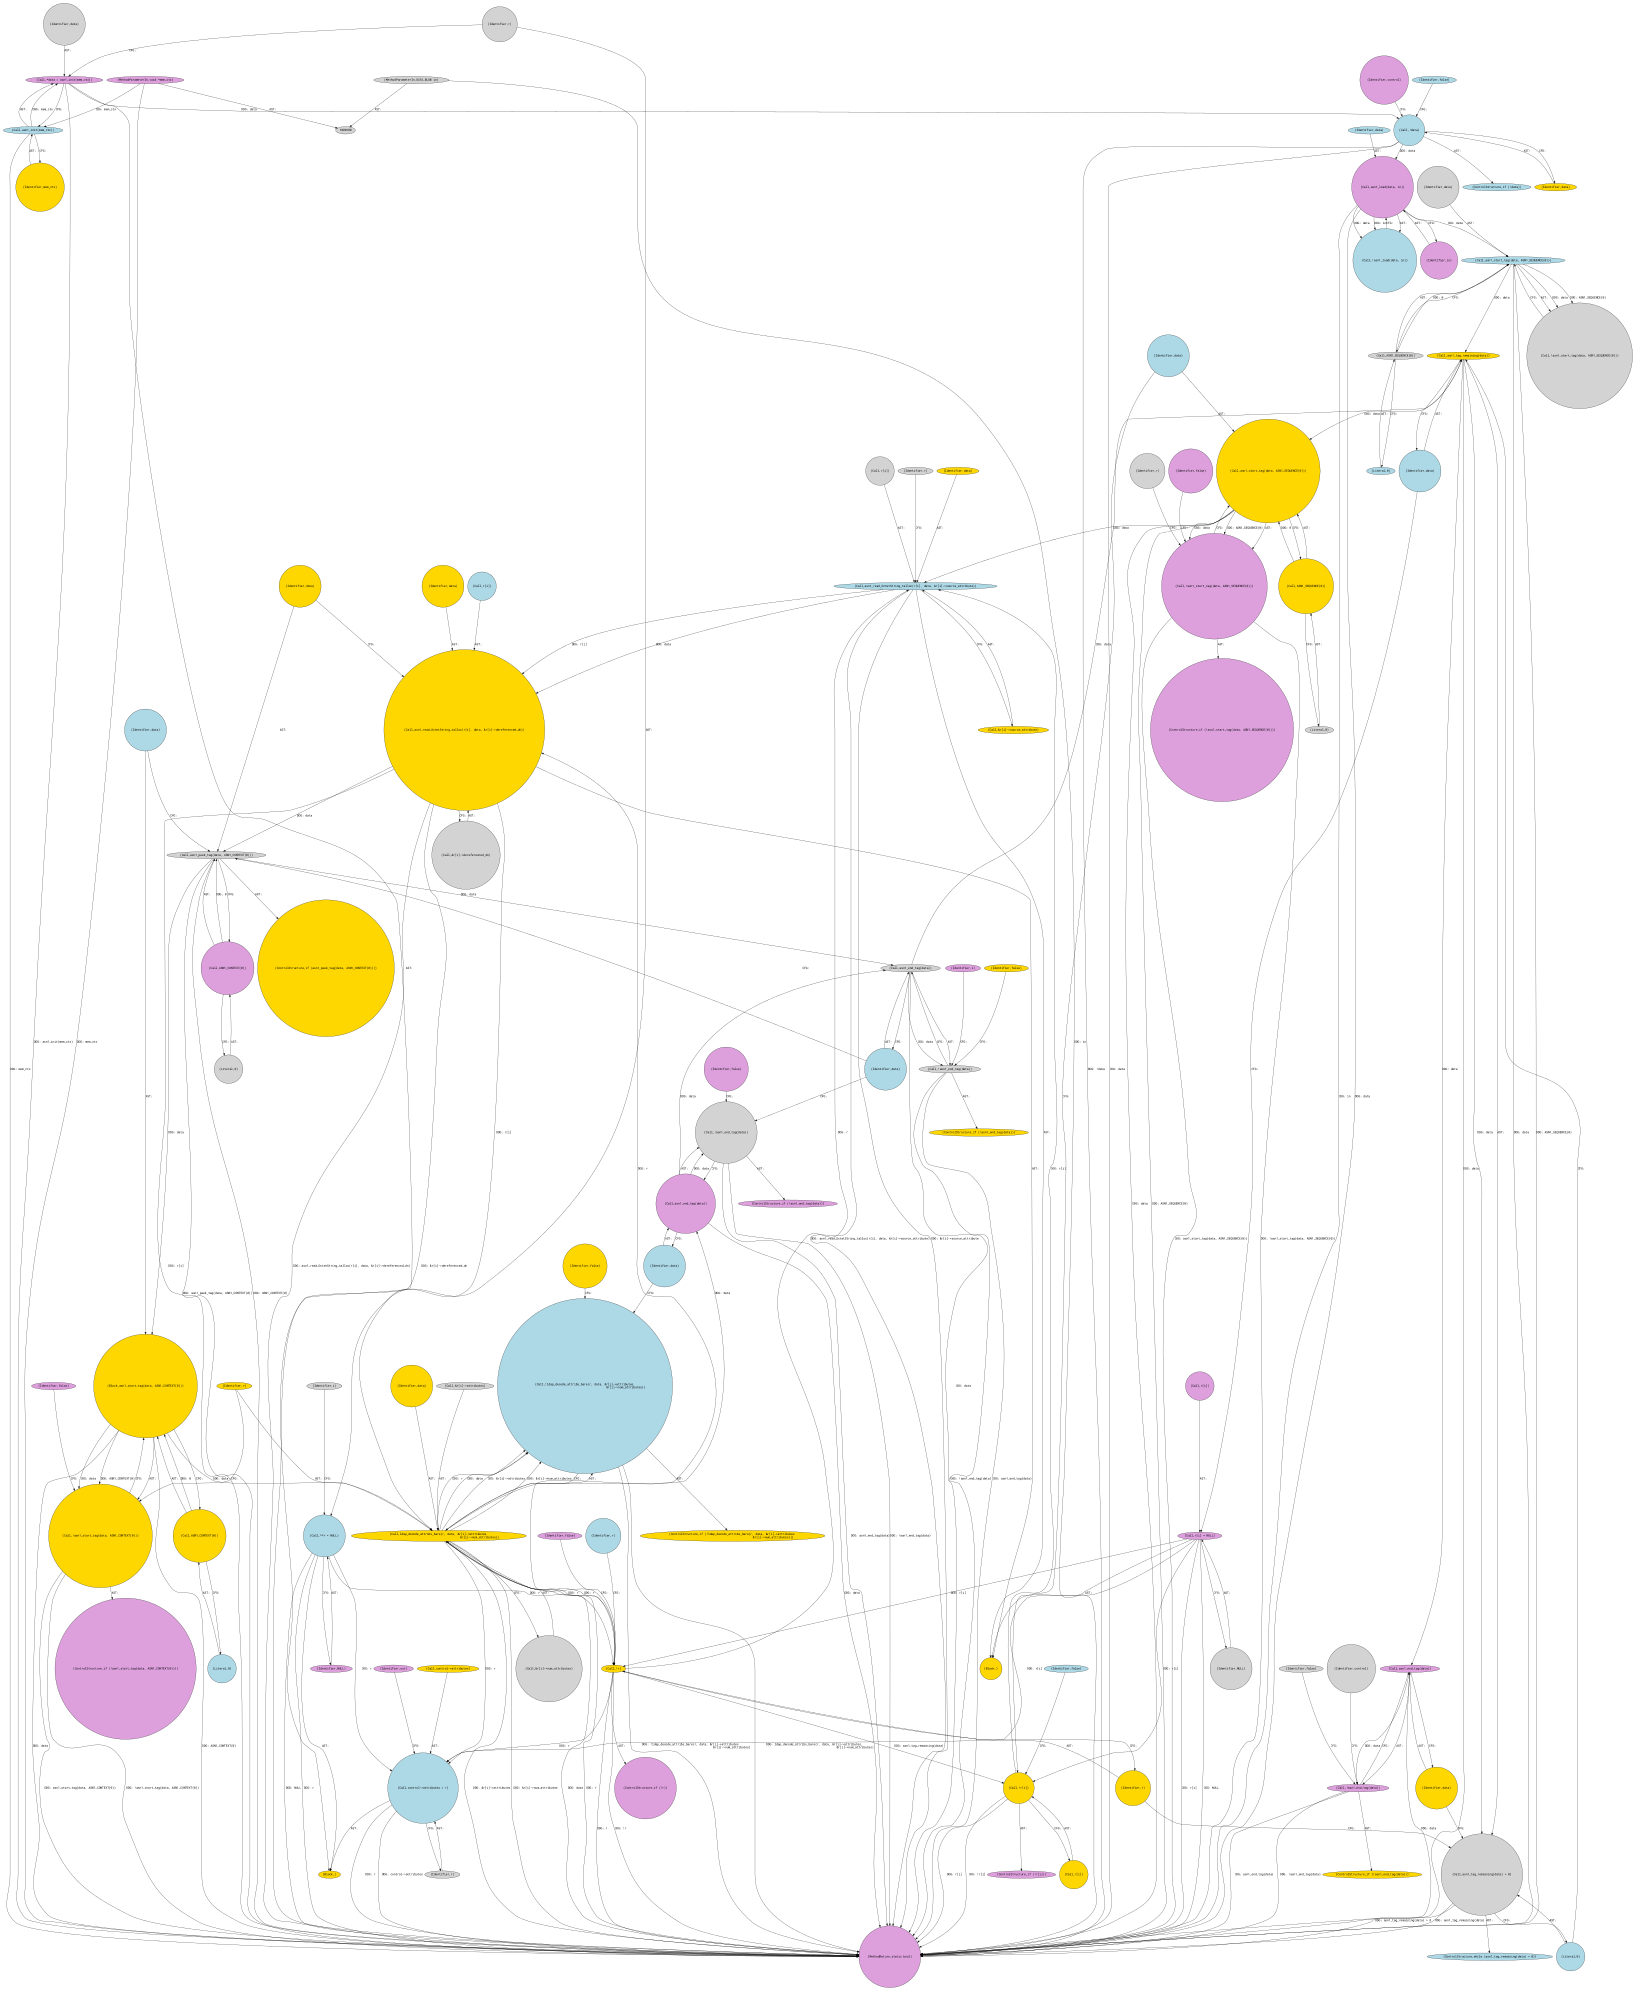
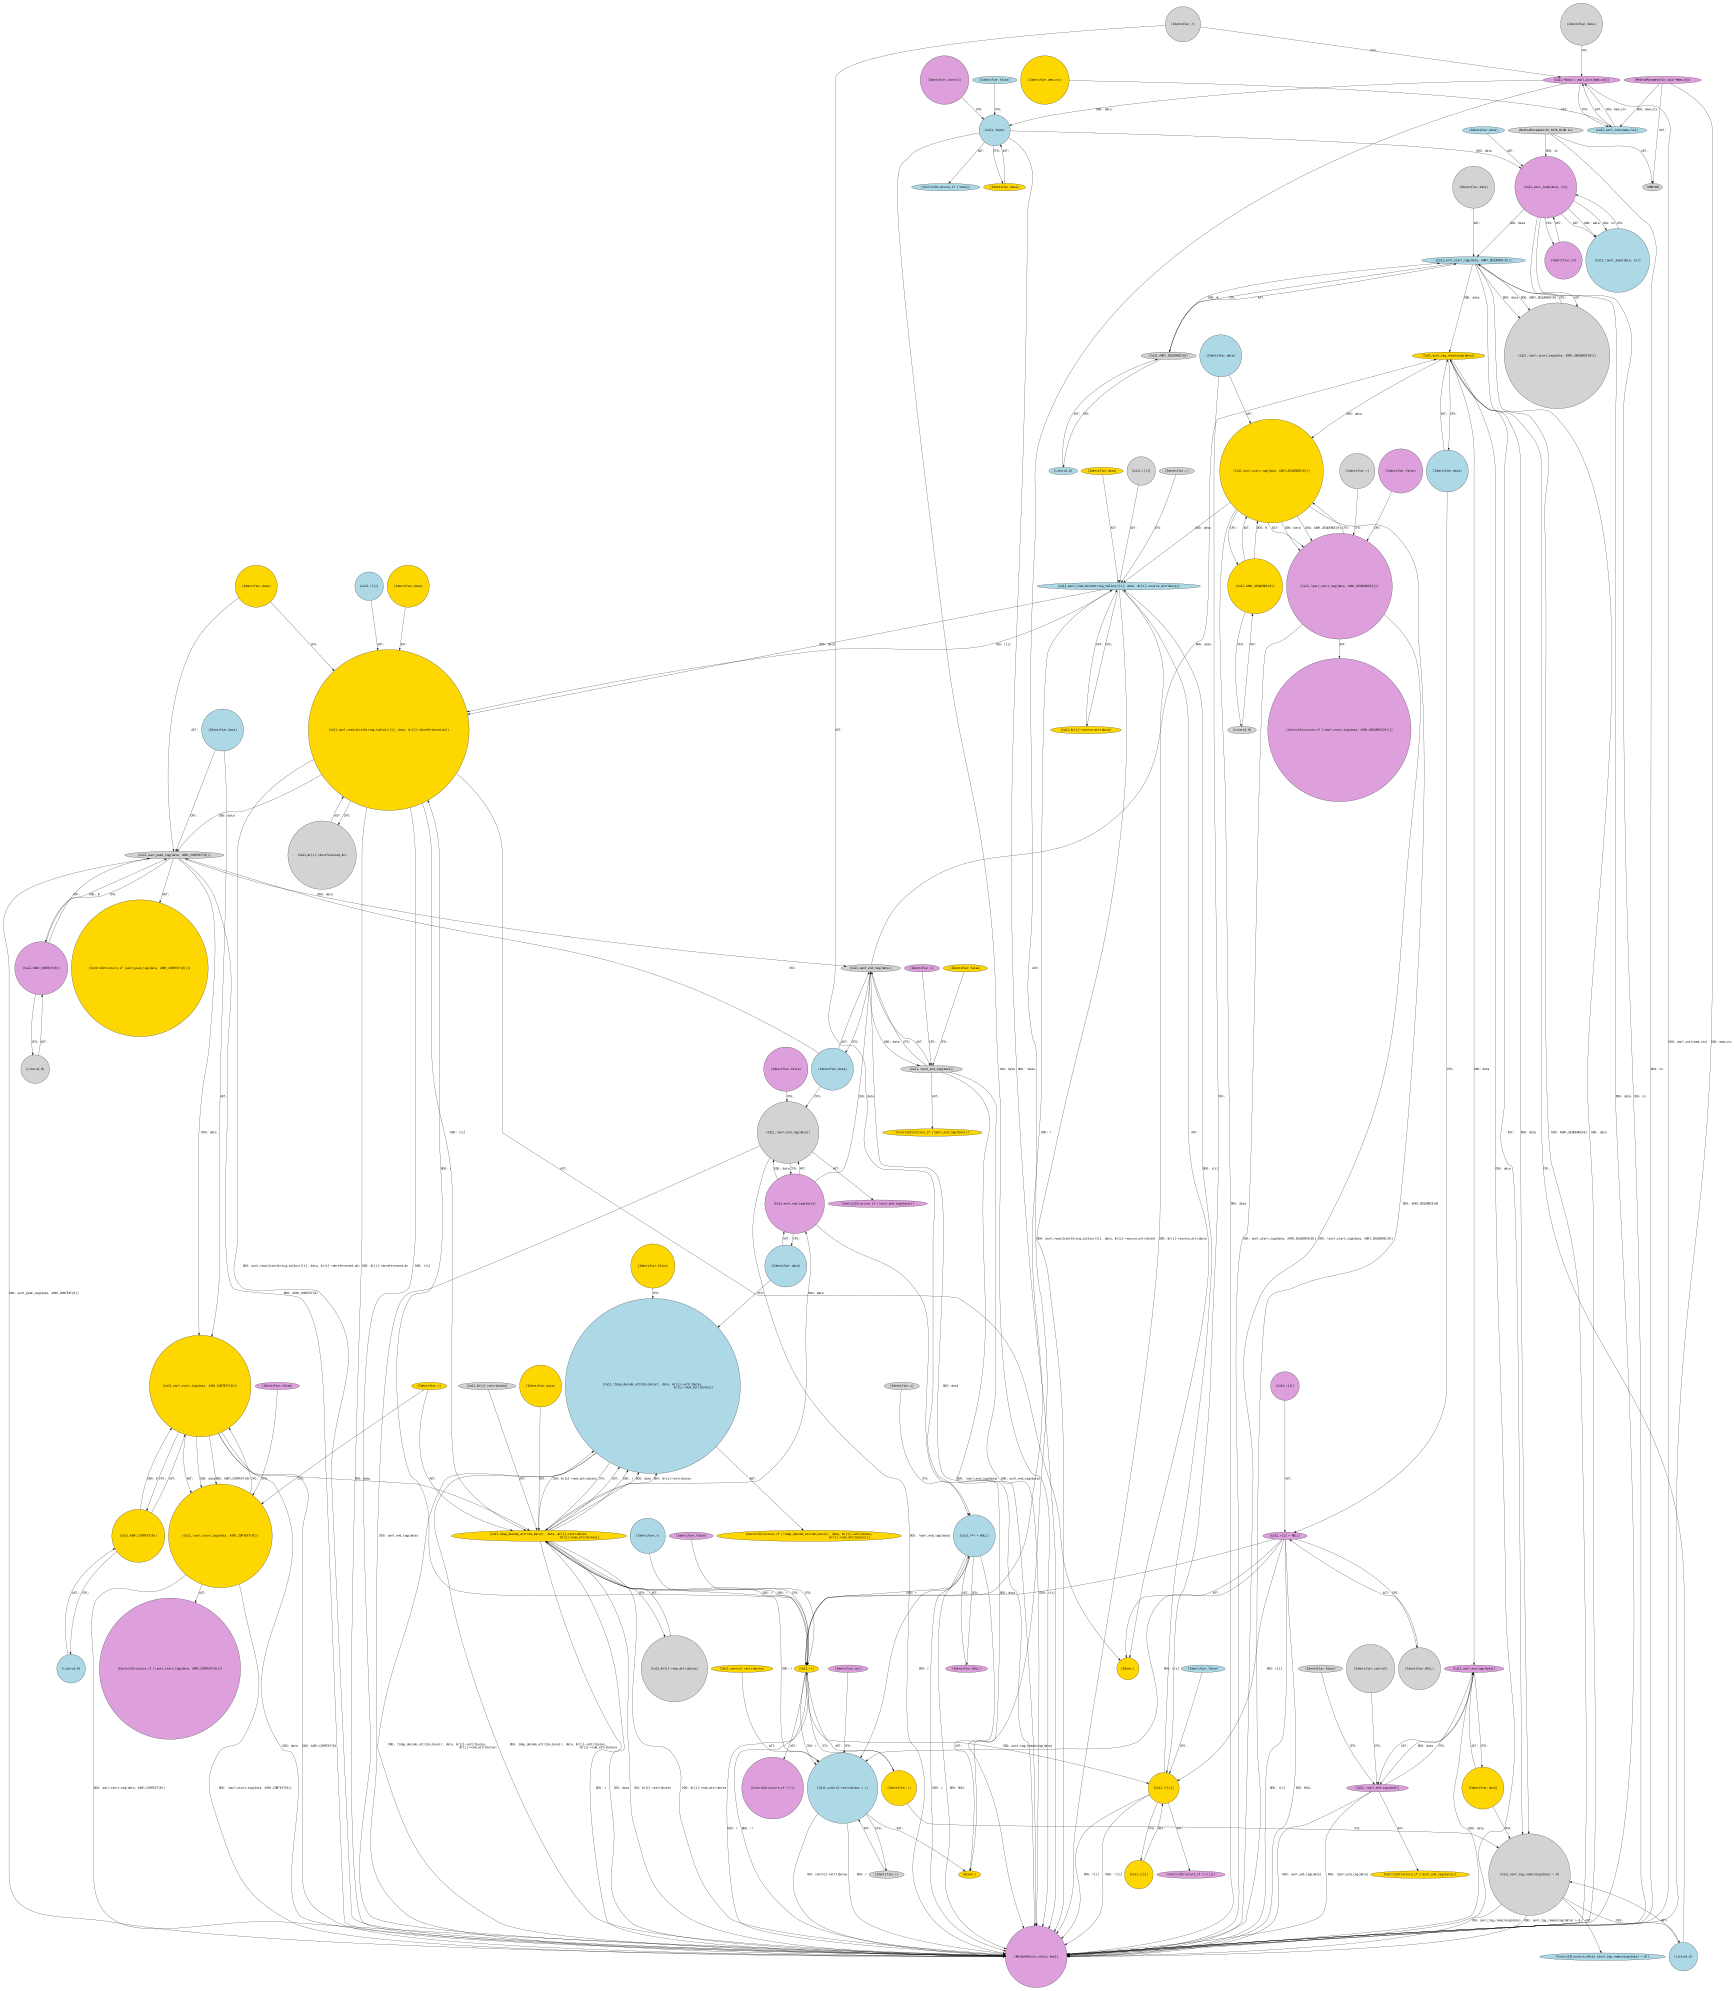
edge "(MethodParameterIn,DATA_BLOB in)" -> "(Call,asn1_load(data, in))": added, label "DDG: in"
edge "(Call,asn1_init(mem_ctx))" -> "(Identifier,mem_ctx)": removed, label "CFG:"
node "(Block,asn1_start_tag(data, ASN1_CONTEXT(0)))": label "(Block,asn1_start_tag(data, ASN1_CONTEXT(0)))" -> "(Call,asn1_start_tag(data, ASN1_CONTEXT(0)))"
edge "(Call,asn1_init(mem_ctx))" -> "(MethodReturn,static bool)": removed, label "DDG: mem_ctx"
